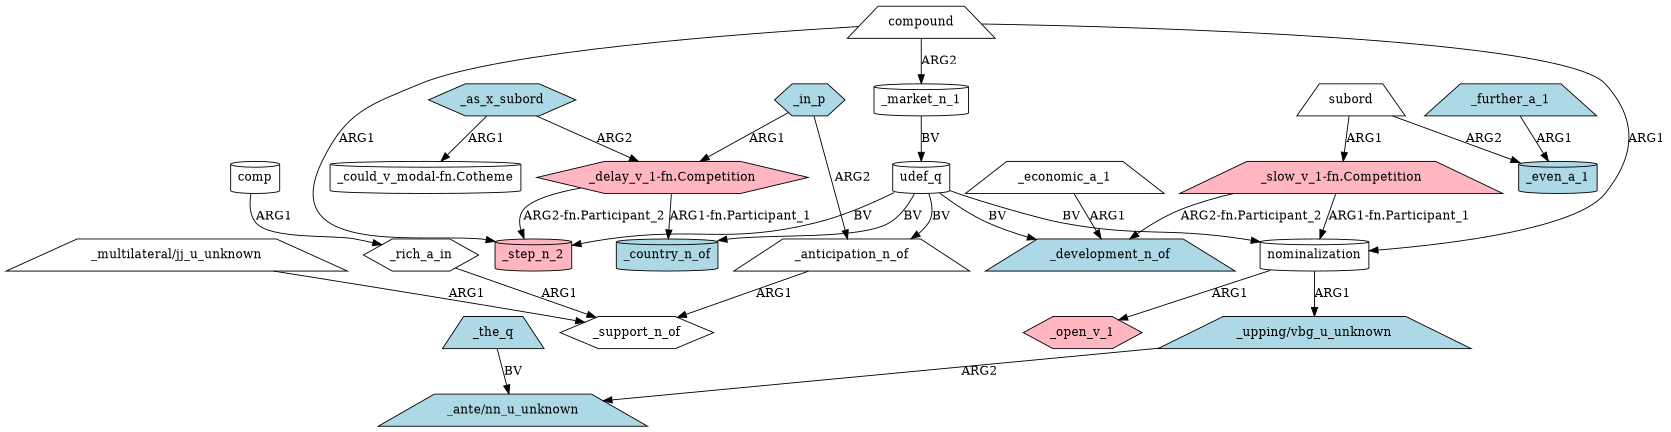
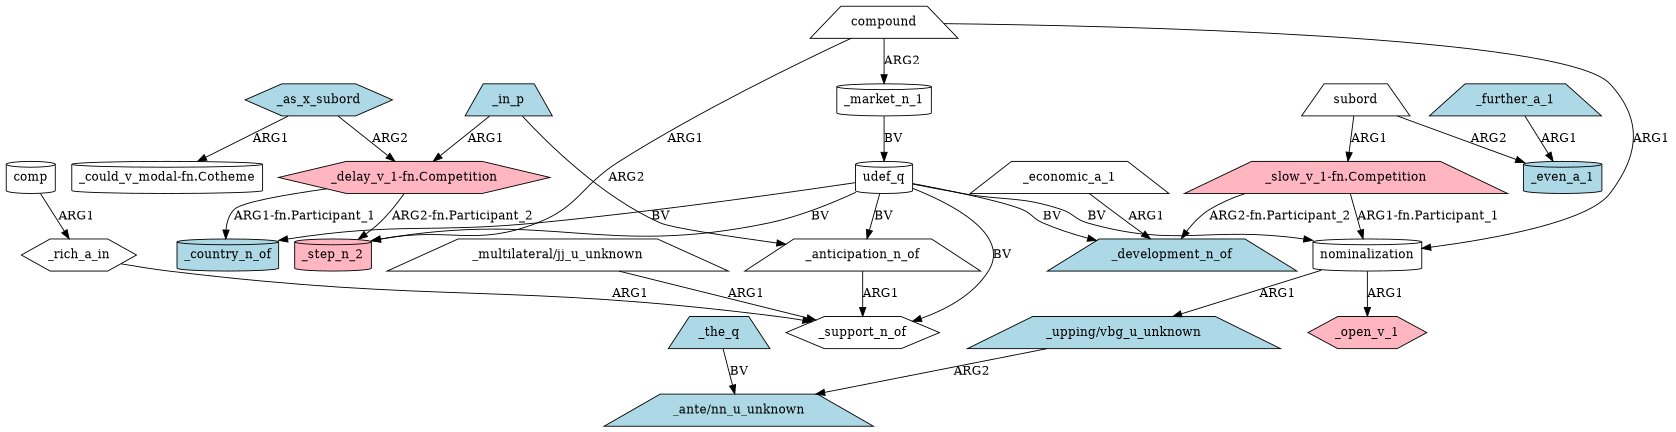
node "_in_p": shape hexagon -> trapezium
edge "udef_q" -> "_support_n_of": added, label "BV"
